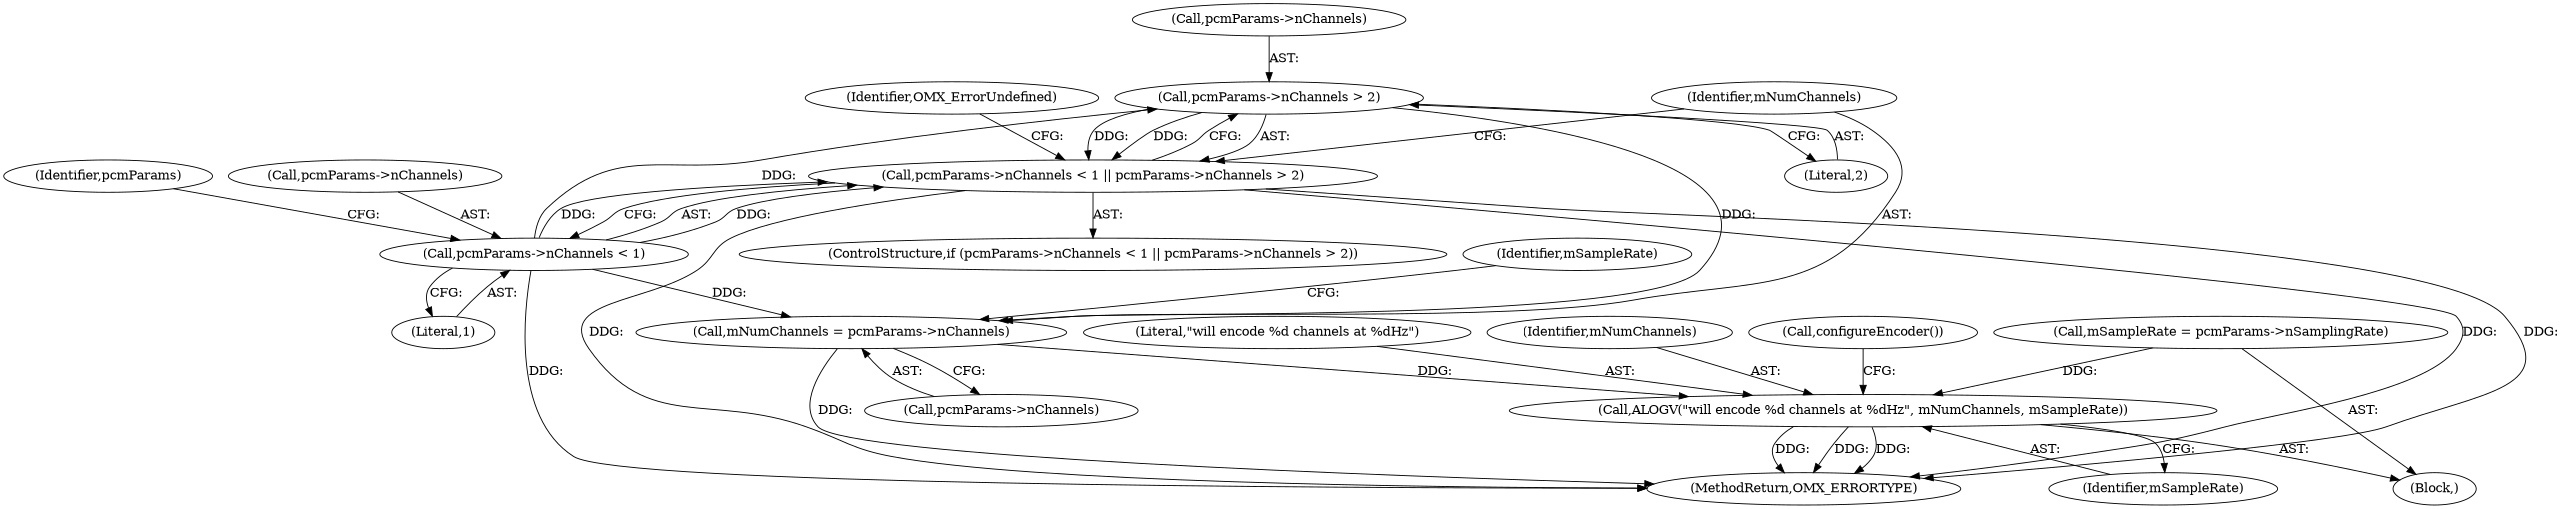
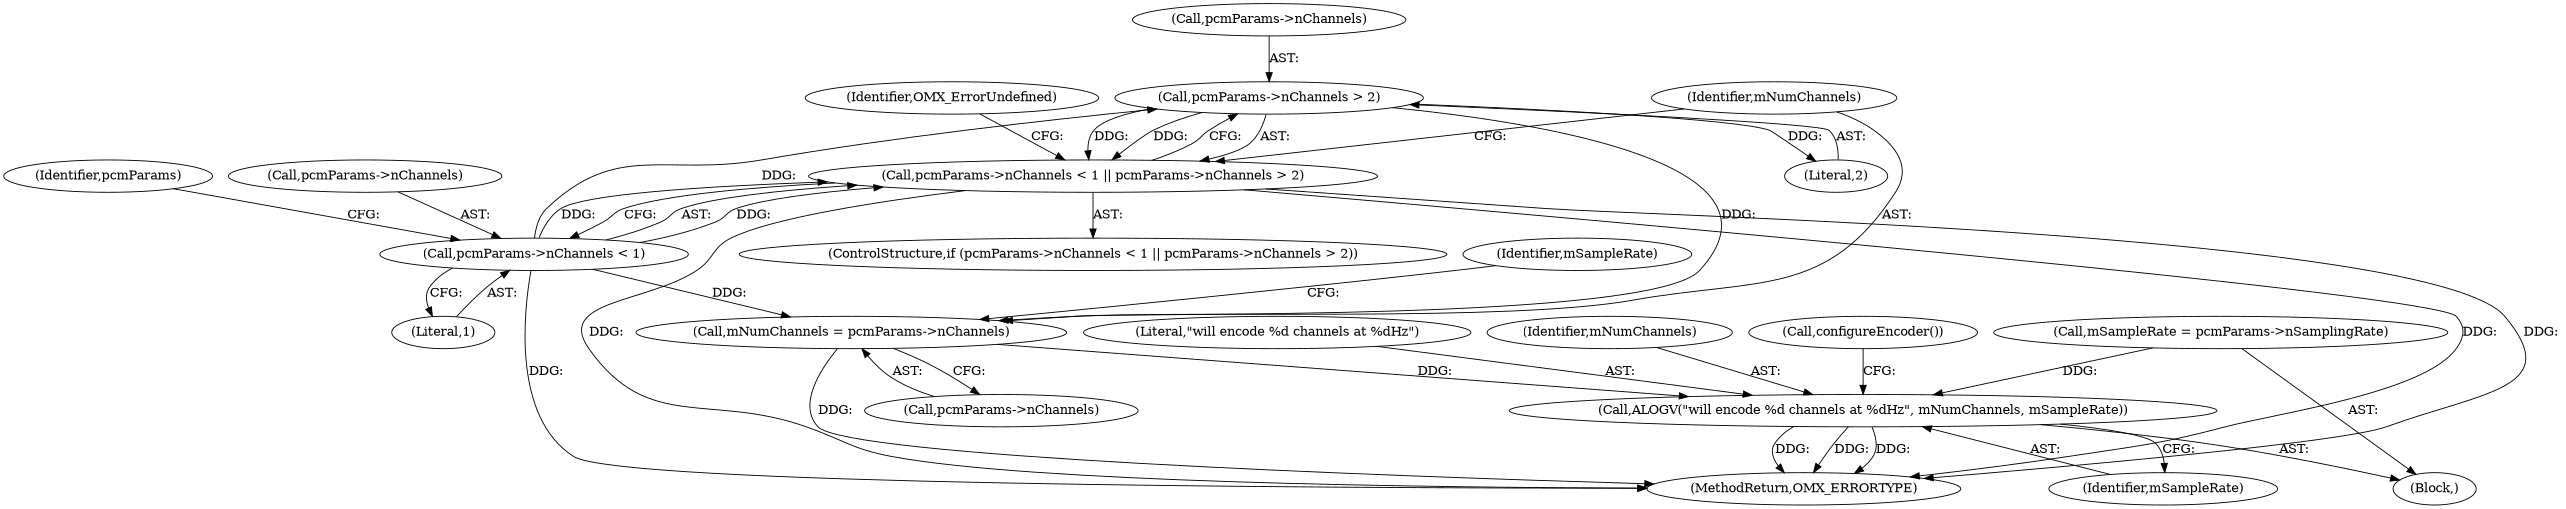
edge "(Call,pcmParams->nChannels > 2)" -> "(Literal,2)": label "CFG: " -> "DDG: "
